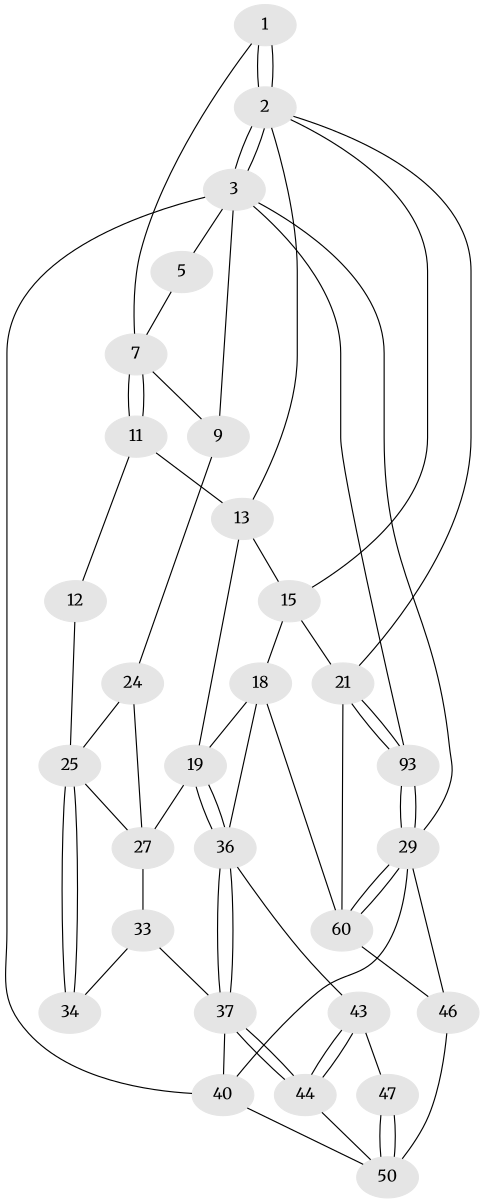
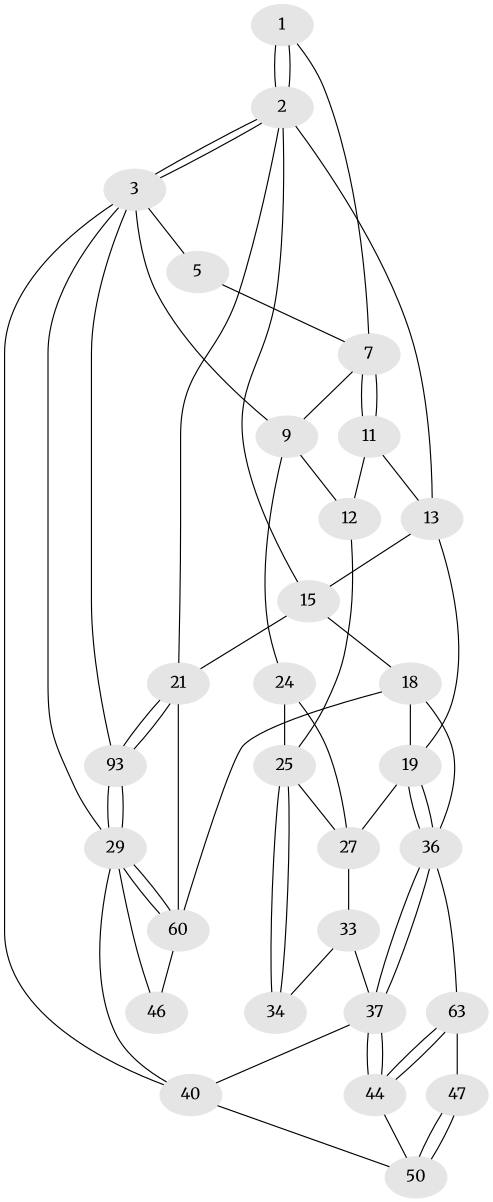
edge "9" -- "12": added
node "43": label "43" -> "63"
edge "46" -- "50": removed
